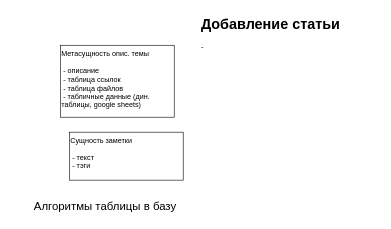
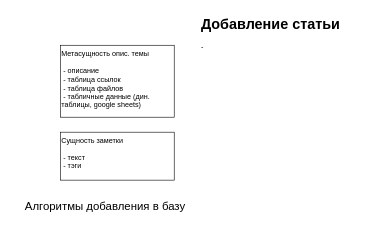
node "Сущность заметки - текст - тэги": moved (126, 156) -> (117, 156)
node "Алгоритмы таблицы в базу": label "Алгоритмы таблицы в базу" -> "Алгоритмы добавления в базу"
